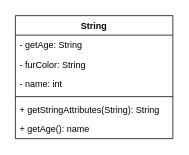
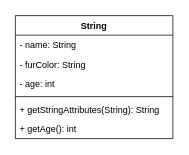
node "- getAge: String": label "- getAge: String" -> "- name: String"
node "- name: int": label "- name: int" -> "- age: int"
node "+ getAge(): name": label "+ getAge(): name" -> "+ getAge(): int"
